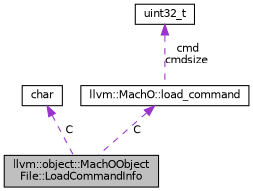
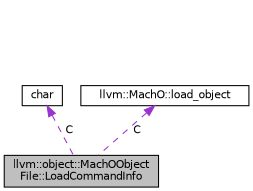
node "uint32_t": removed
node "llvm::MachO::load_command": label "llvm::MachO::load_command" -> "llvm::MachO::load_object"
